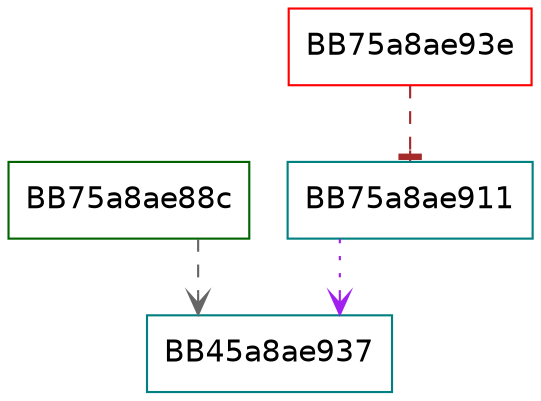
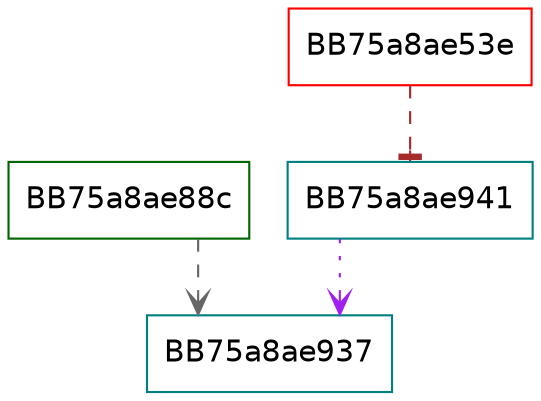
node "BB75a8ae93e": label "BB75a8ae93e" -> "BB75a8ae53e"
node "BB75a8ae911": label "BB75a8ae911" -> "BB75a8ae941"
node "BB45a8ae937": label "BB45a8ae937" -> "BB75a8ae937"
